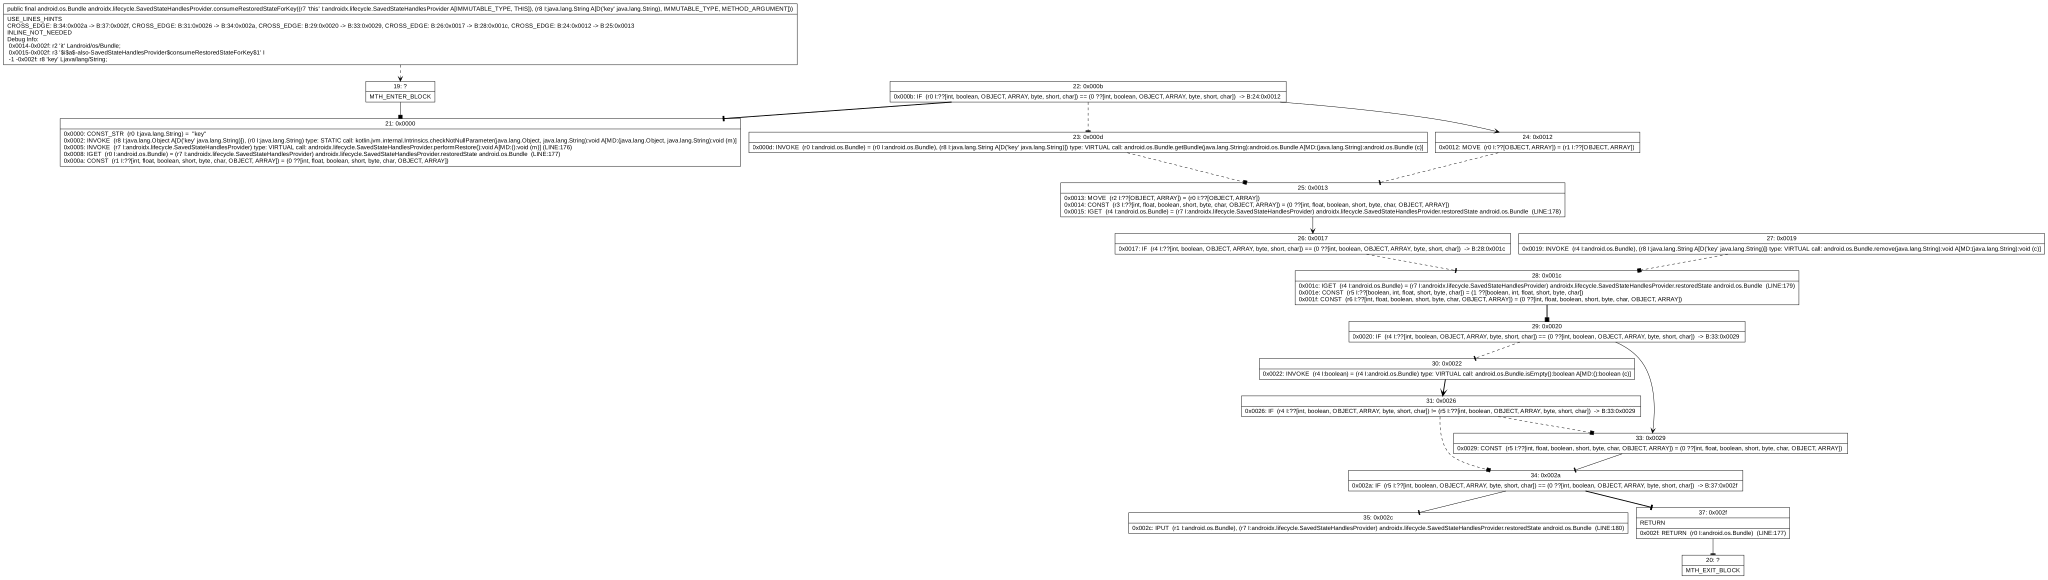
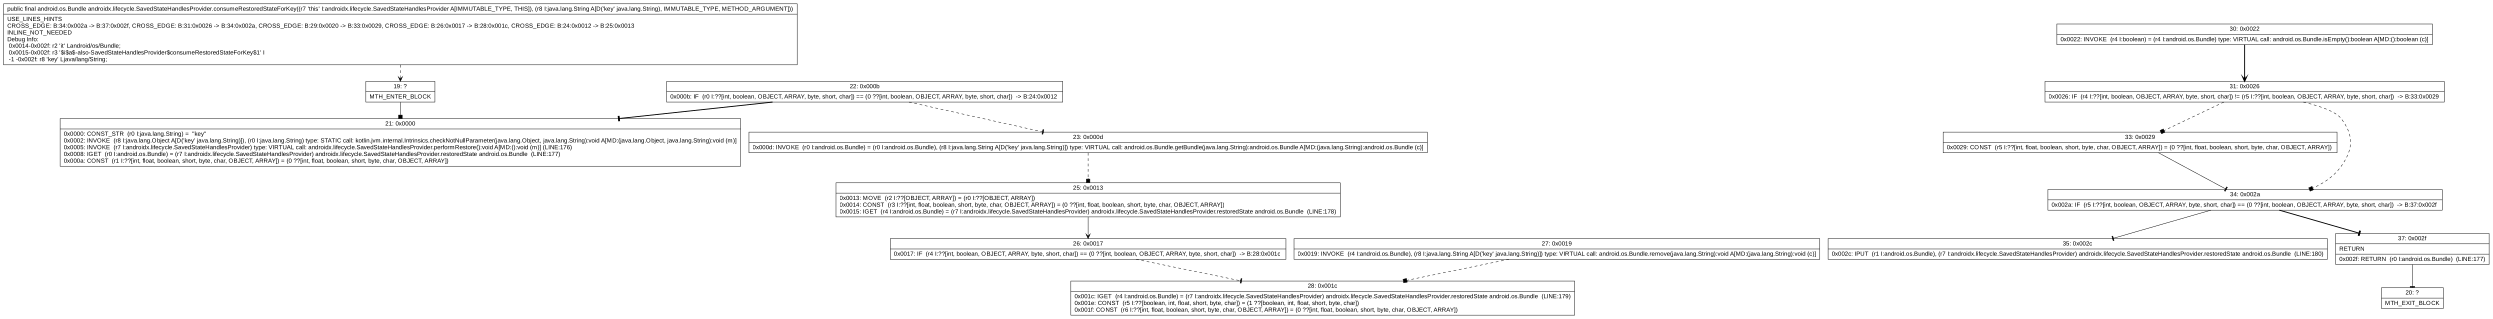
node "24: 0x0012": removed
node "29: 0x0020": removed
